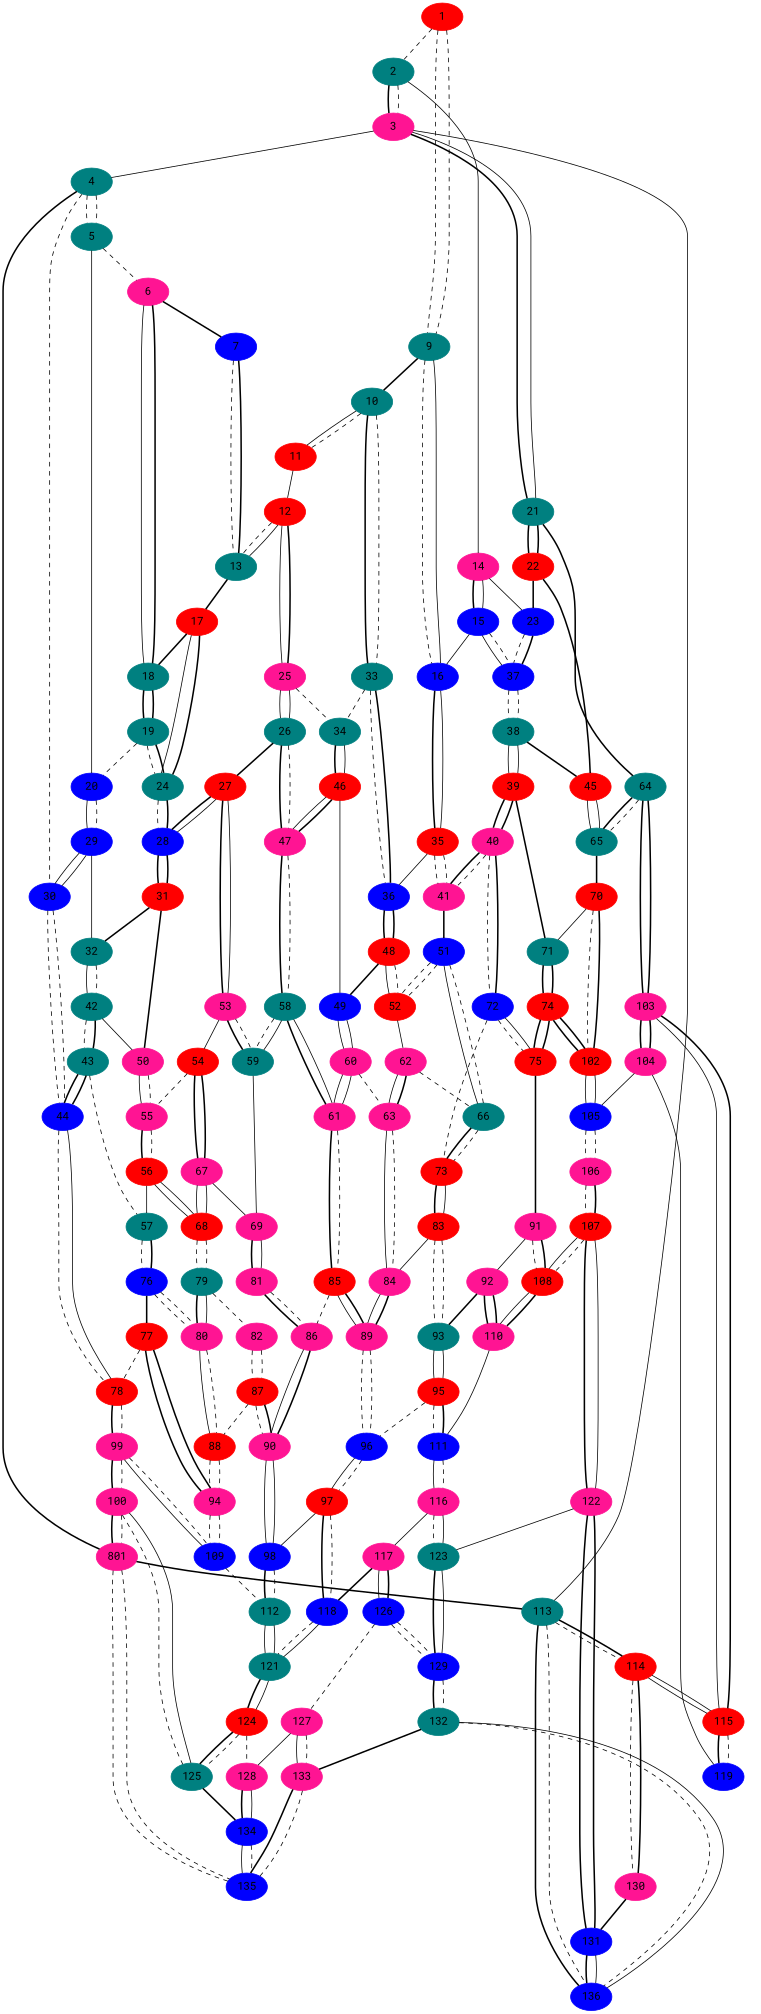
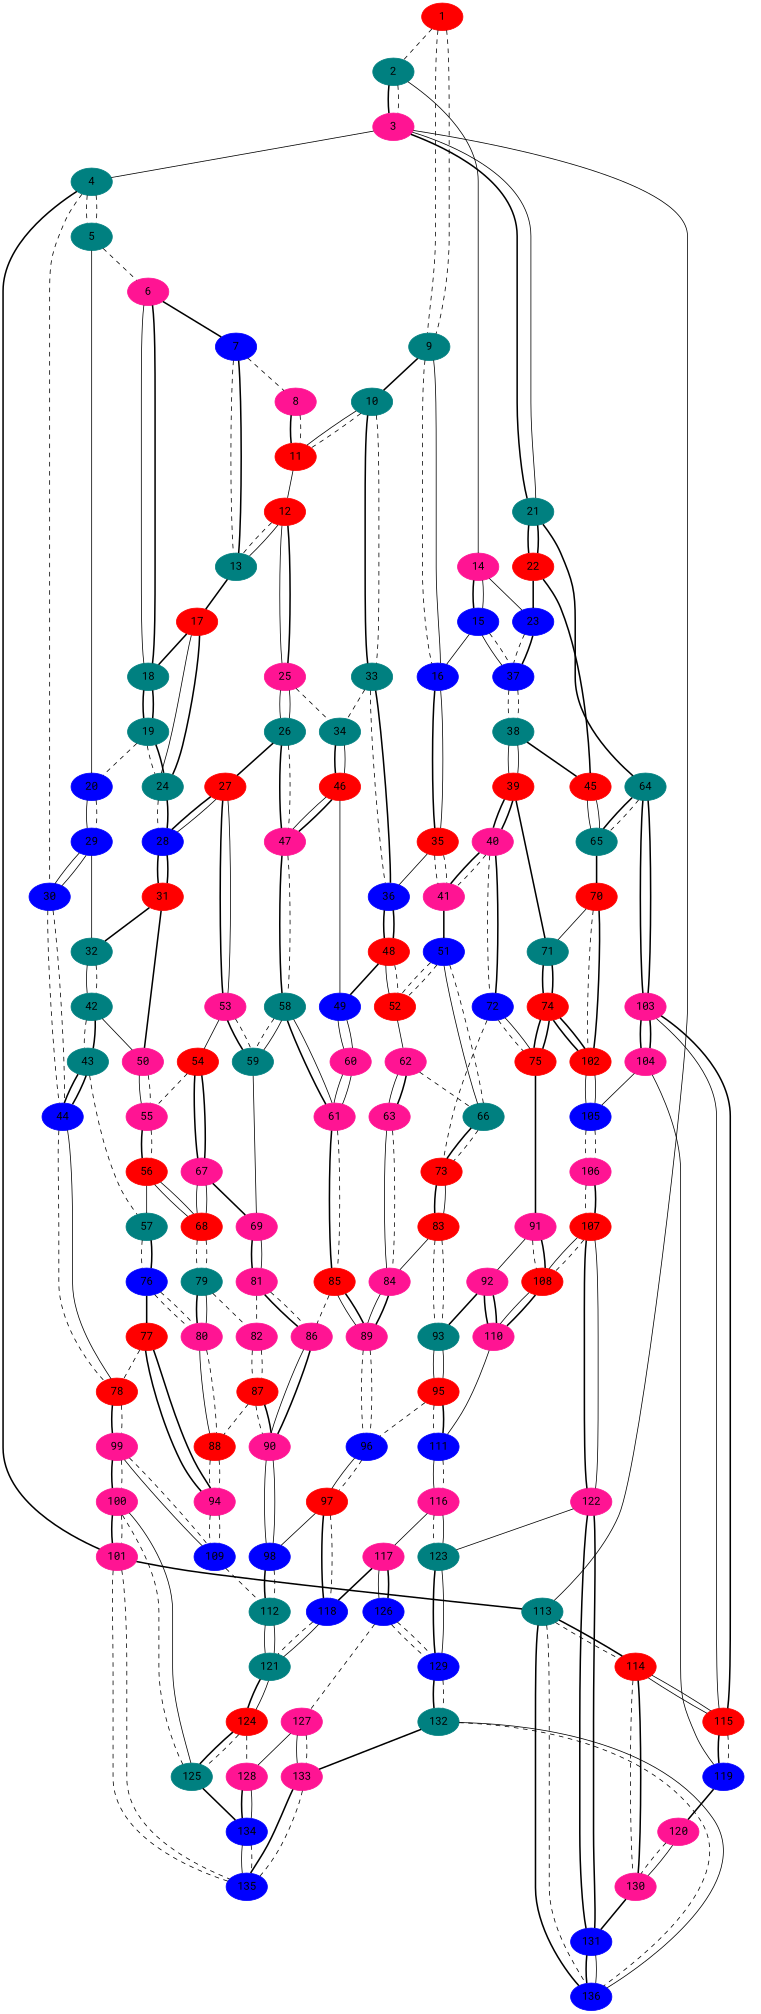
node "8": added
edge "60" -- "63": removed
edge "67" -- "69": style solid -> bold
edge "81" -- "82": added
node "801": label "801" -> "101"
node "120": added
